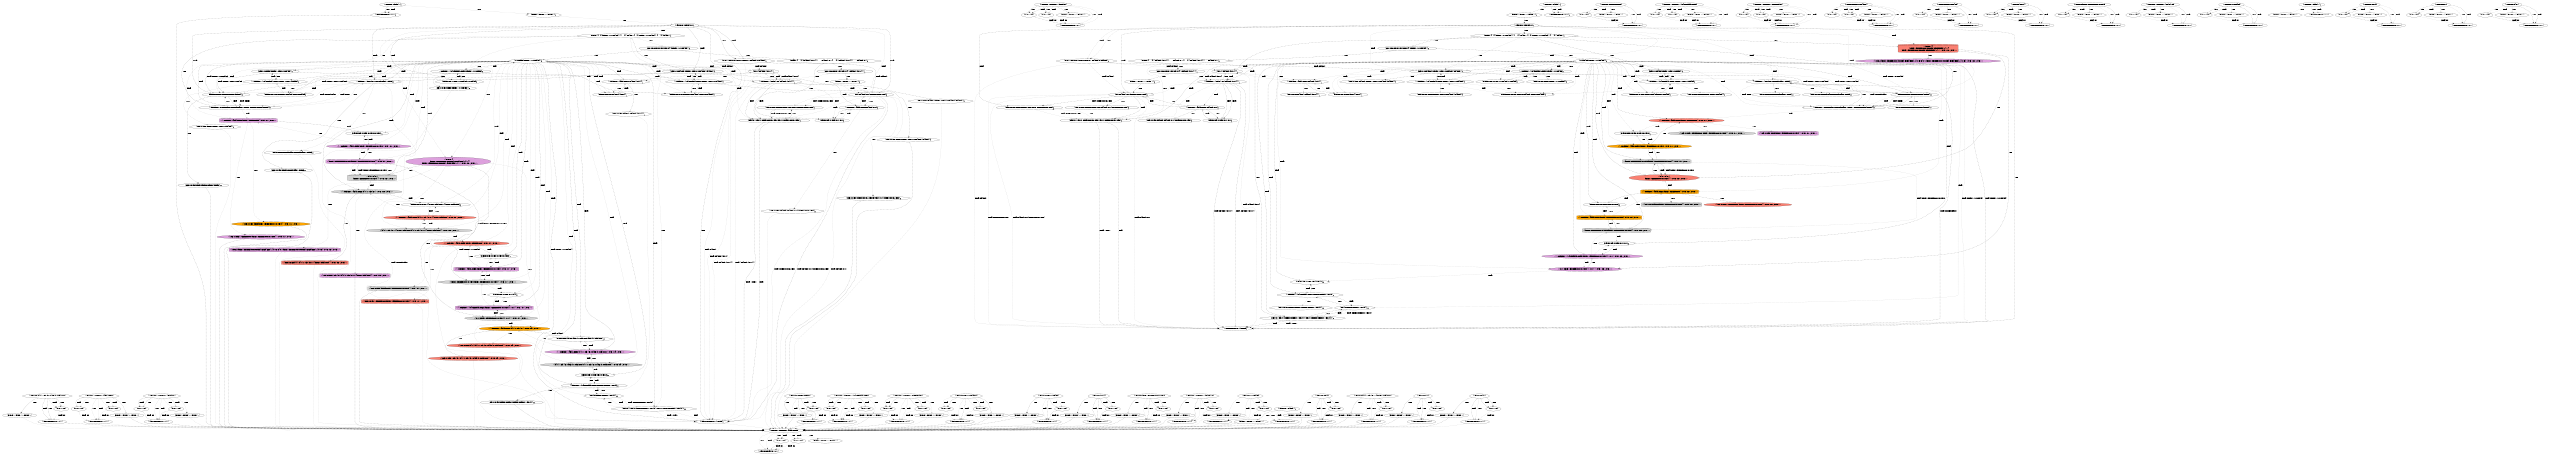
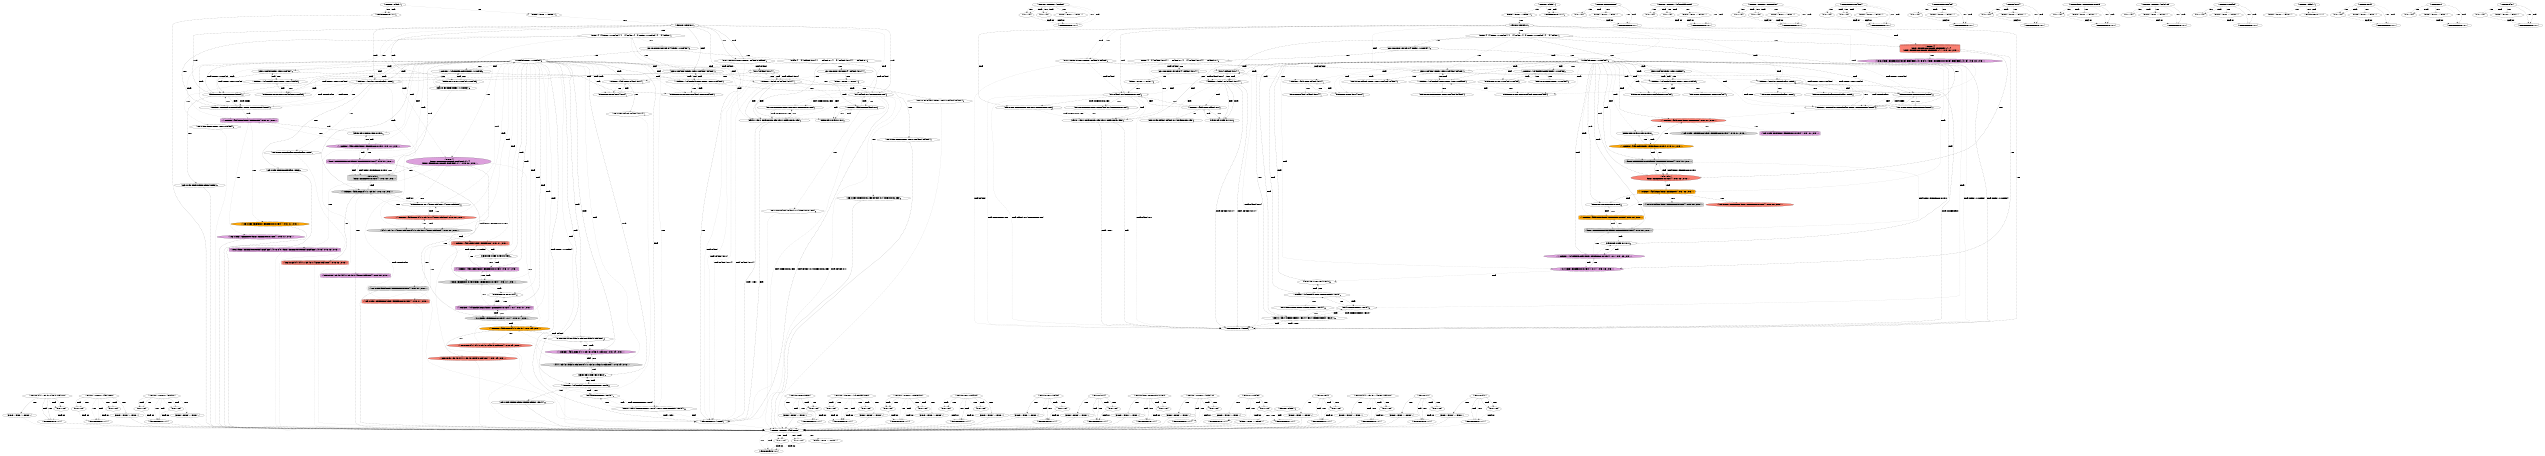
edge "<(<operator>.fieldAccess,blink::WebView)<SUB>15</SUB>>" -> "(FIELD_IDENTIFIER,willEnterModalLoop,willEnterModalLoop)": label "CFG: " -> "DDG: p1"
node "<(<operator>.fieldAccess,base::MessageLoop)<SUB>17</SUB>>": shape ellipse -> cylinder
